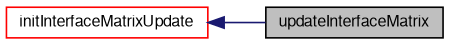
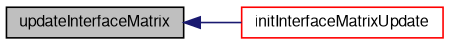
edge "updateInterfaceMatrix" -> "initInterfaceMatrixUpdate": reversed
